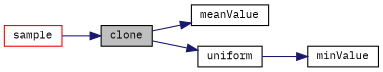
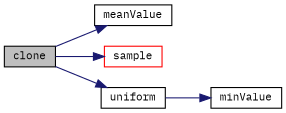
edge "sample" -> "clone": reversed
